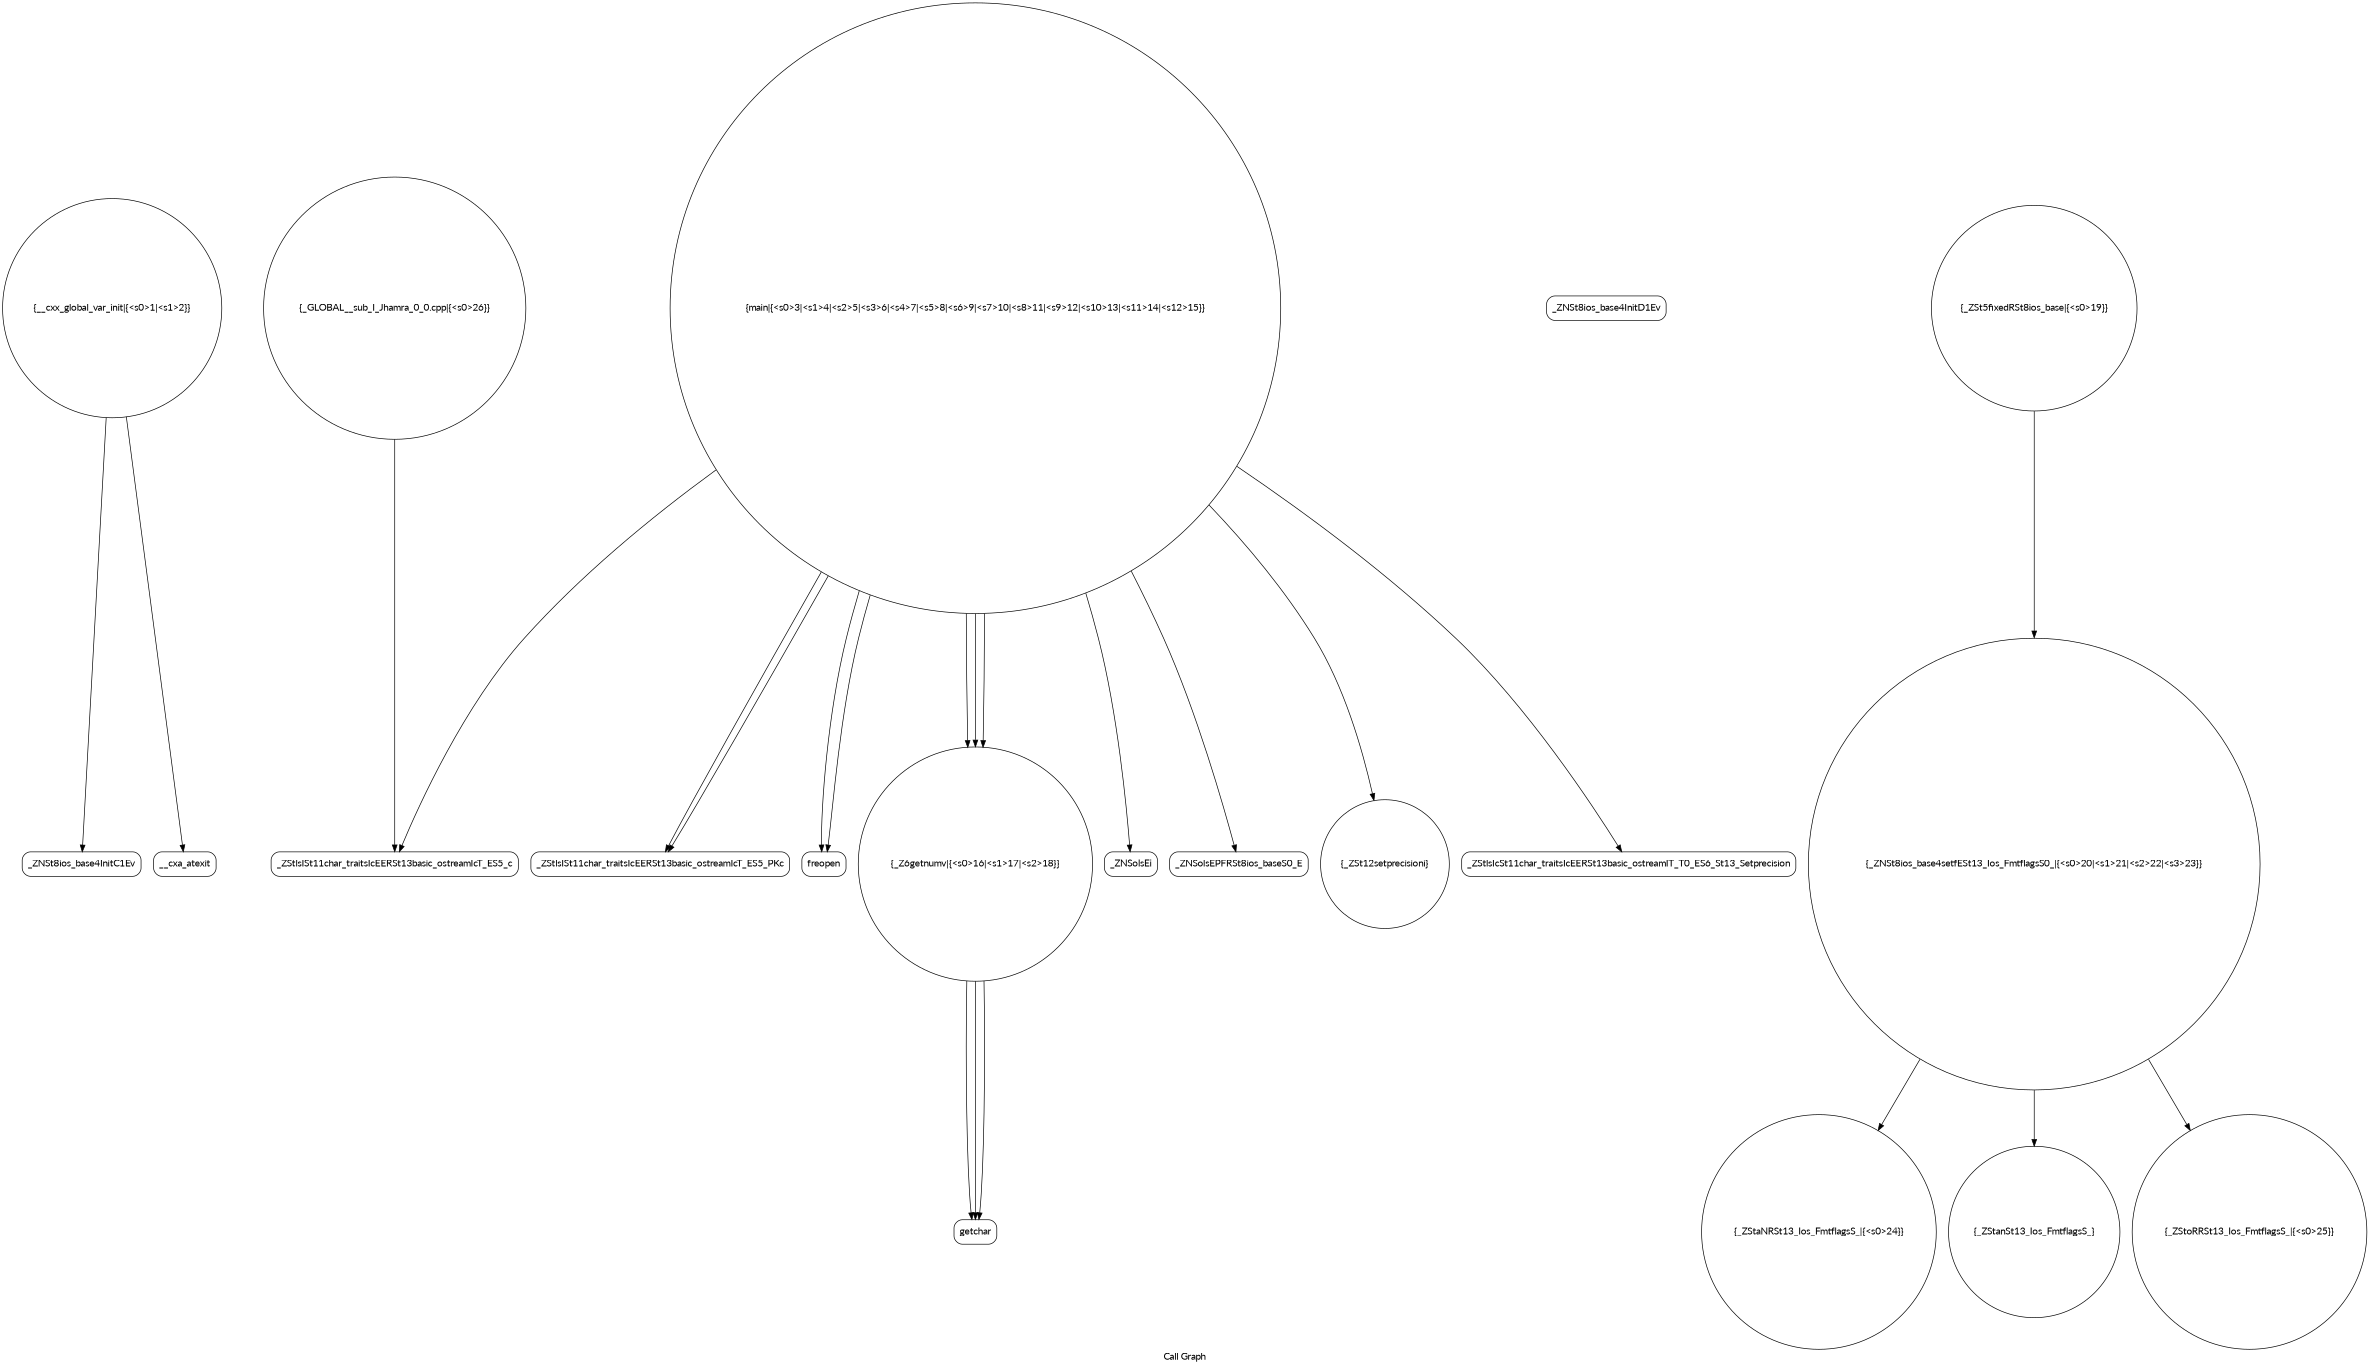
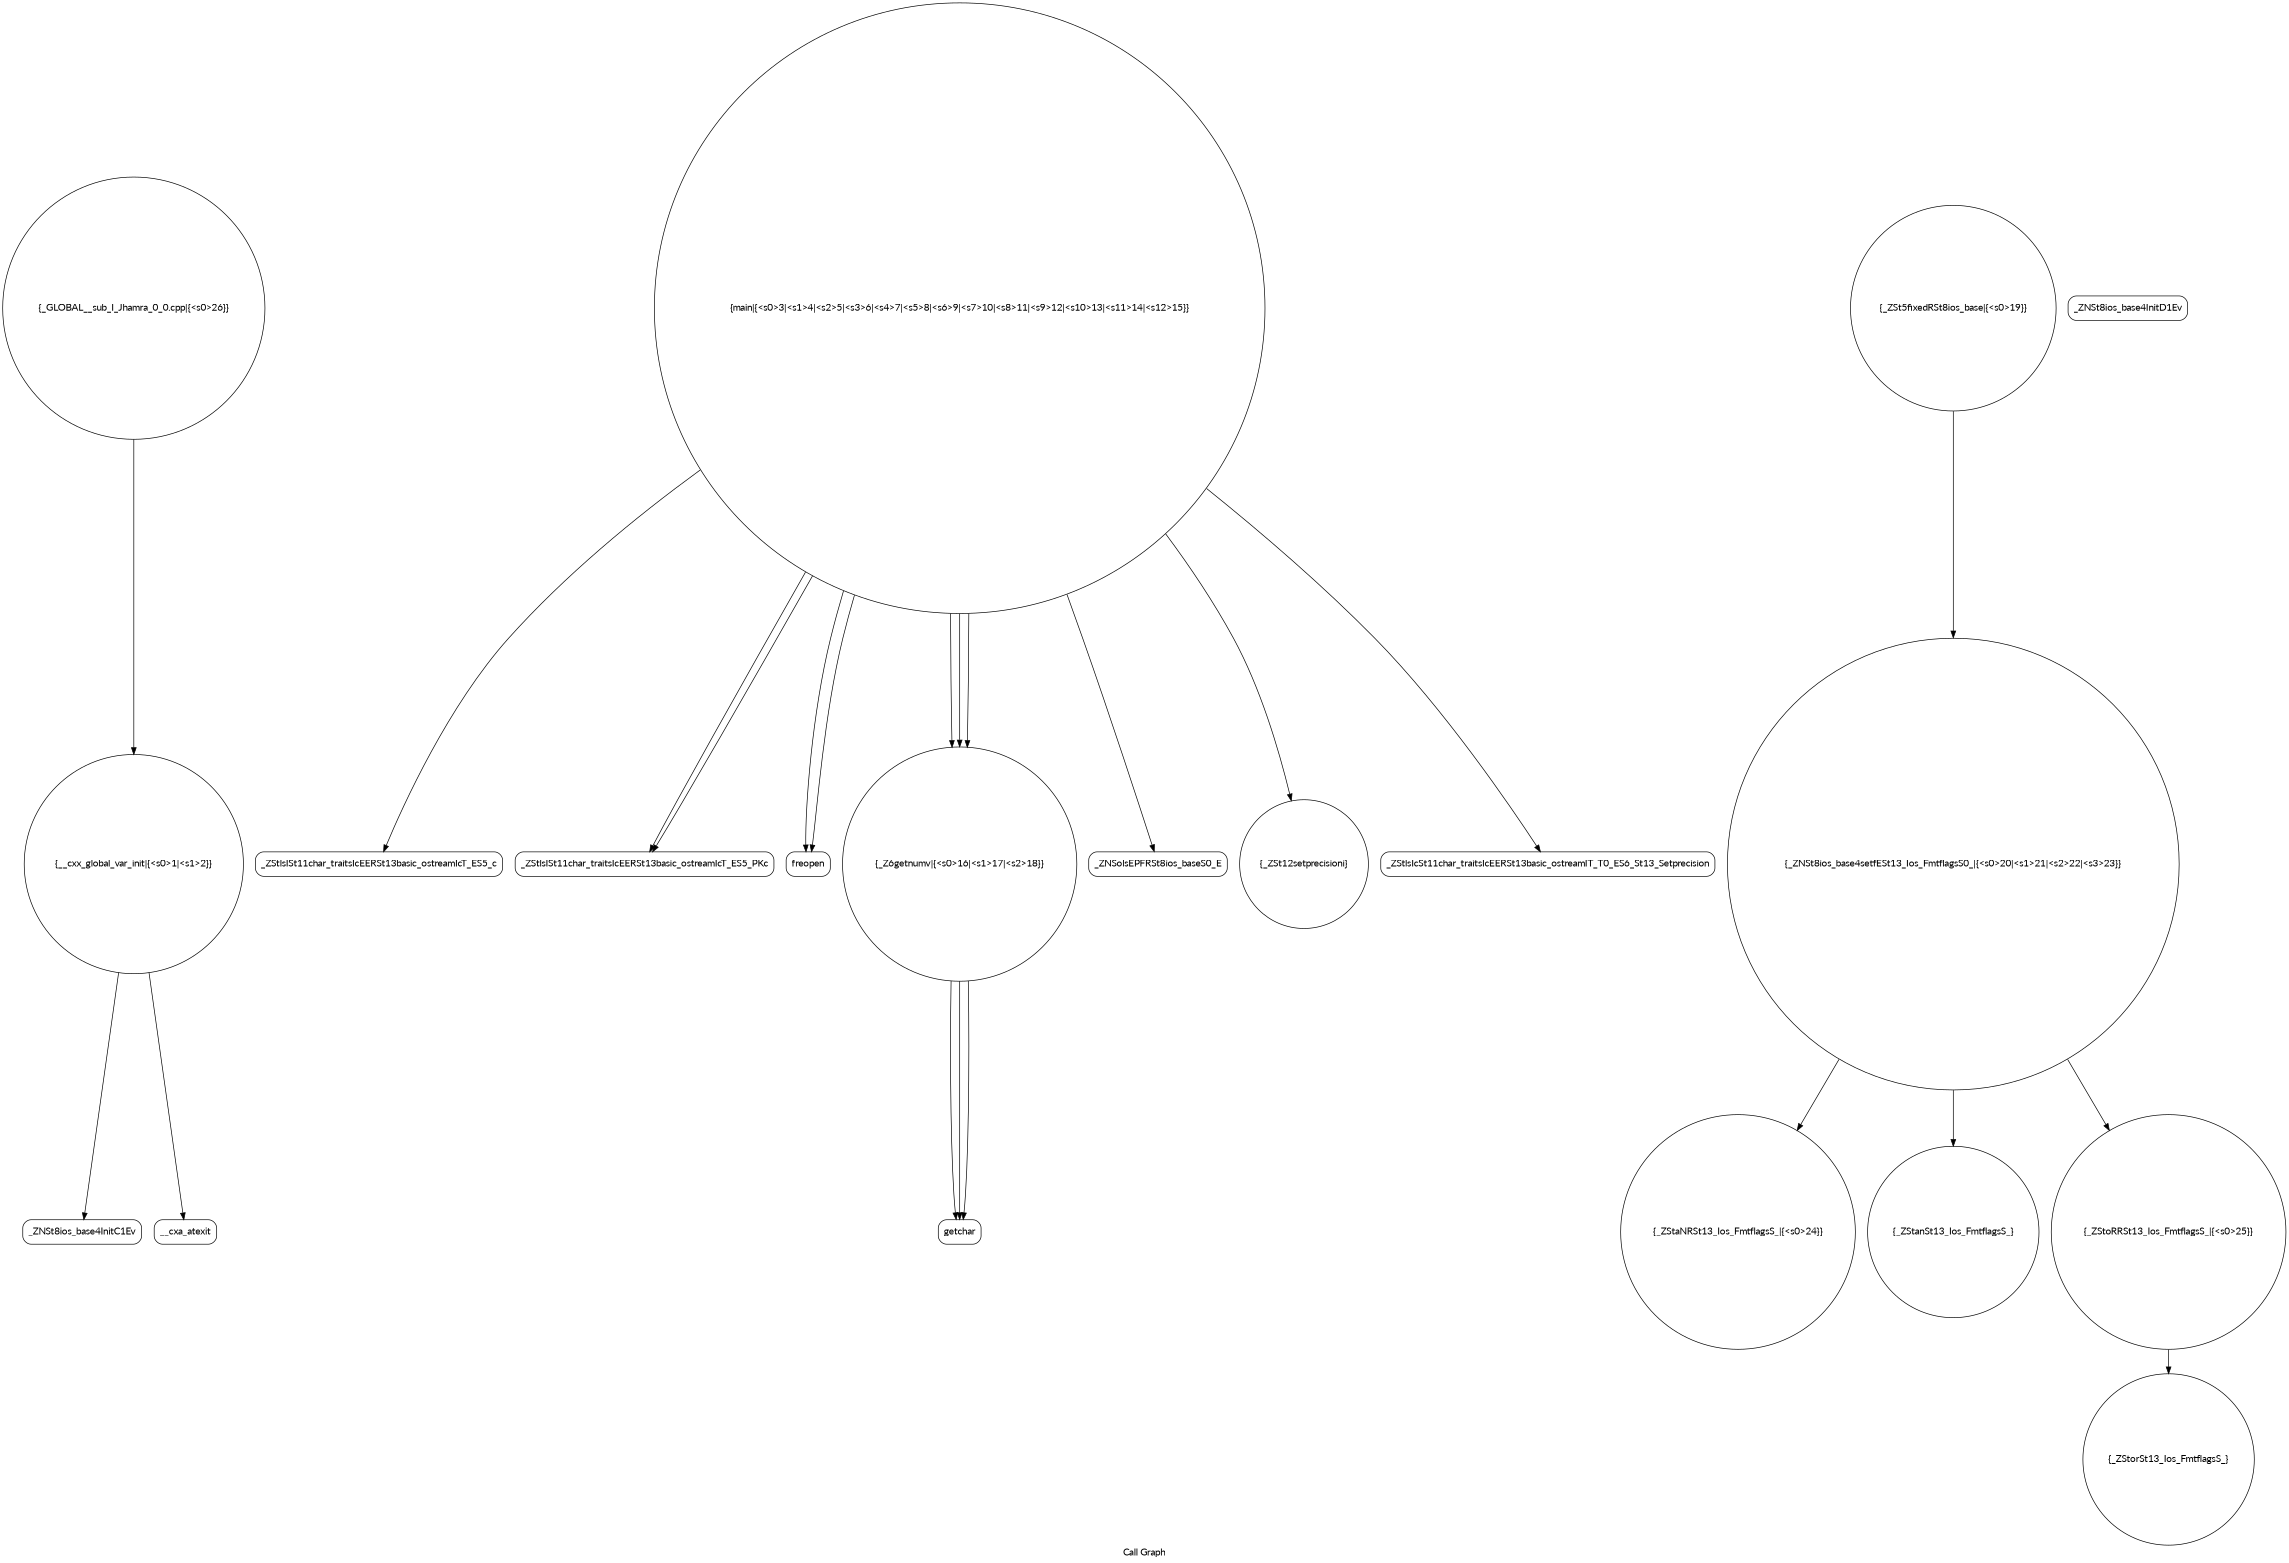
edge "{_GLOBAL__sub_I_Jhamra_0_0.cpp|{<s0>26}}" -> "_ZStlsISt11char_traitsIcEERSt13basic_ostreamIcT_ES5_c": now "{_GLOBAL__sub_I_Jhamra_0_0.cpp|{<s0>26}}" -> "{__cxx_global_var_init|{<s0>1|<s1>2}}"
node "_ZNSolsEi": removed
node "{_ZStorSt13_Ios_FmtflagsS_}": added
